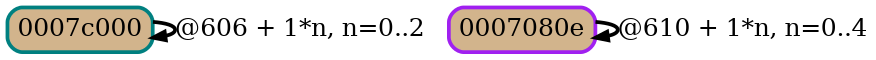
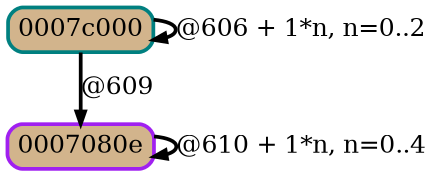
edge "0007c000" -> "0007080e": added, label "@609"
